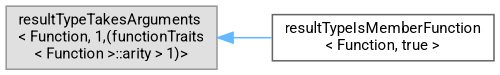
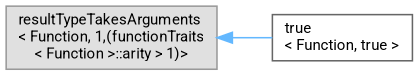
node "resultTypeIsMemberFunction < Function, true >": label "resultTypeIsMemberFunction < Function, true >" -> "true < Function, true >"
